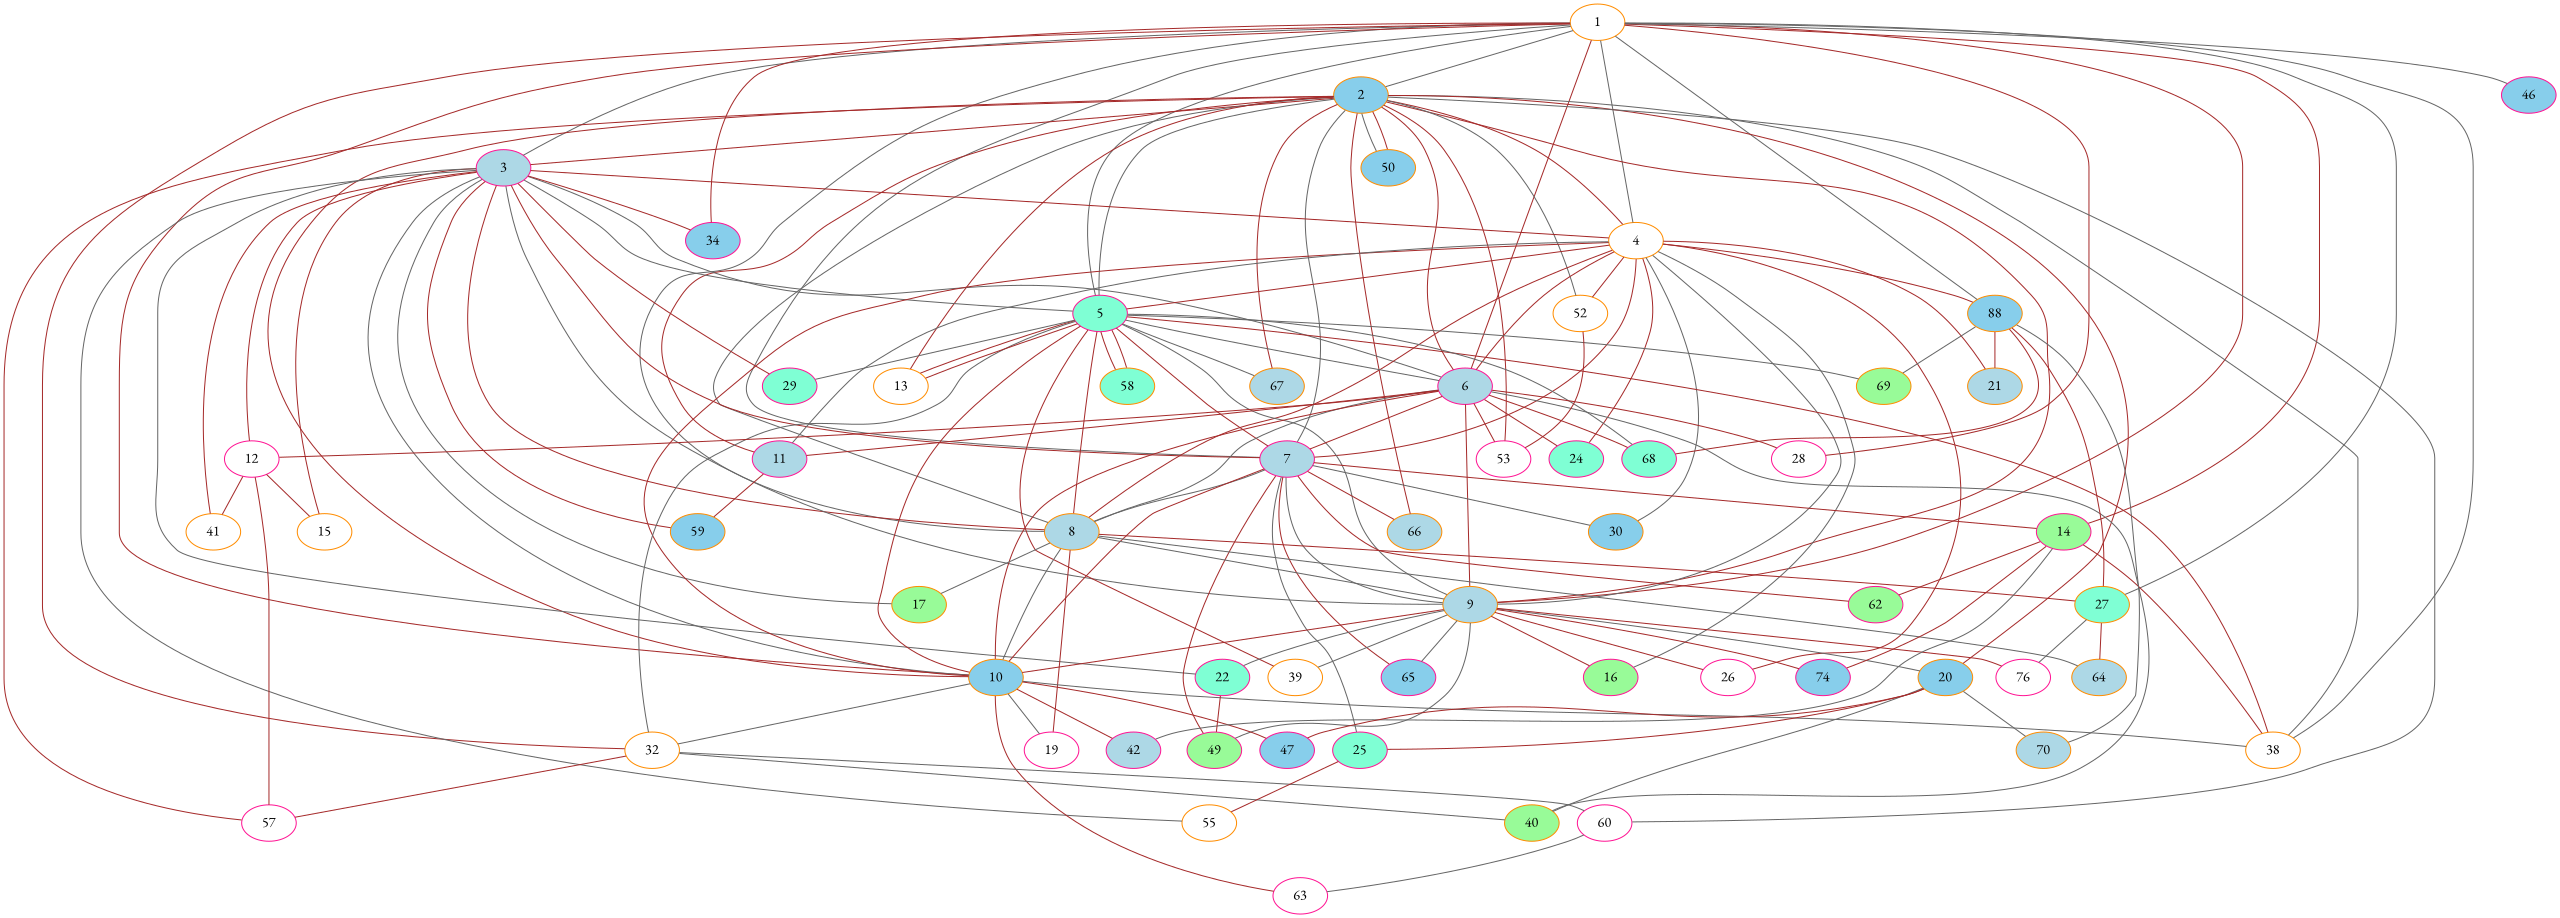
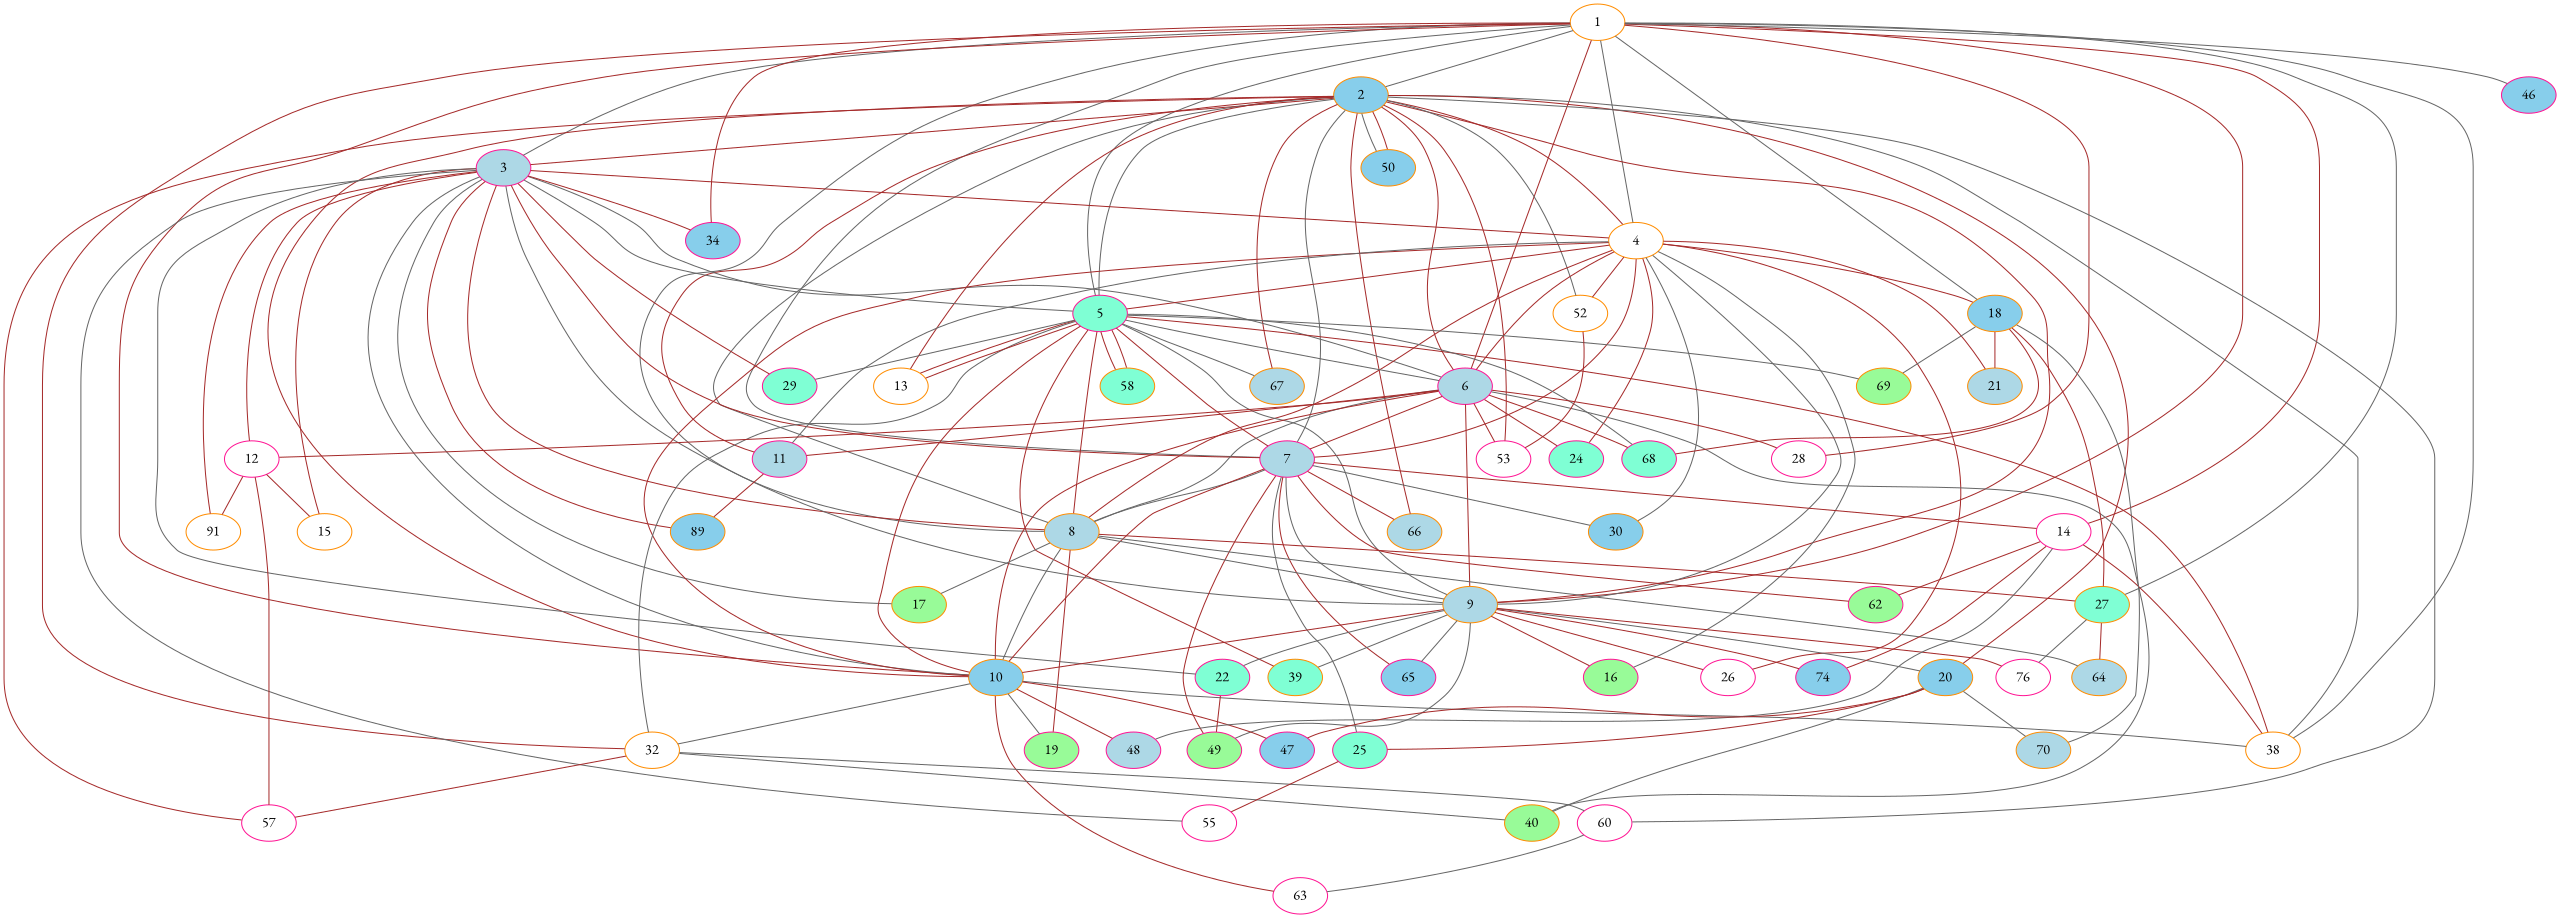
node "88": label "88" -> "18"
node "41": label "41" -> "91"
node "59": label "59" -> "89"
node "14": fillcolor palegreen -> white
node "39": fillcolor white -> aquamarine
node "19": fillcolor white -> palegreen
node "42": label "42" -> "48"
node "55": color darkorange -> deeppink
